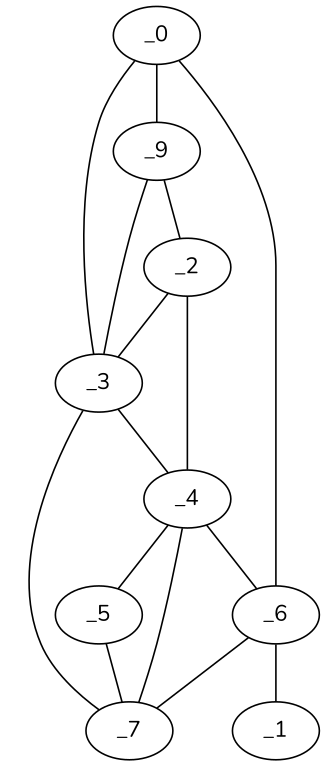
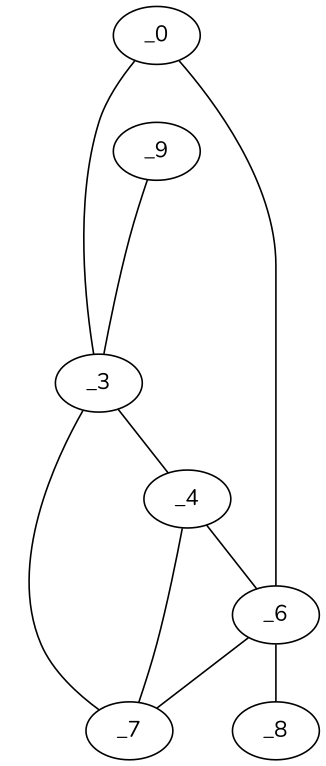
edge "_0" -- "_9": removed
node "_2": removed
node "_5": removed
node "_1": label "_1" -> "_8"
